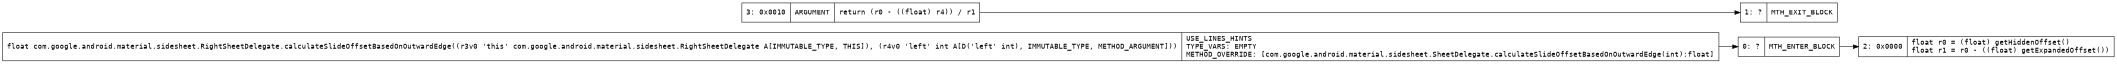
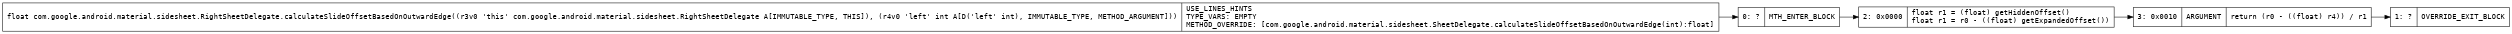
node "1: ?": text "MTH_EXIT_BLOCK" -> "OVERRIDE_EXIT_BLOCK"
edge "2: 0x0000" -> "3: 0x0010": added
node "2: 0x0000": text "float r0 = (float) getHiddenOffset()" -> "float r1 = (float) getHiddenOffset()"
